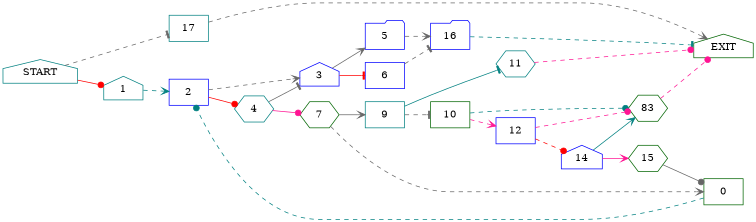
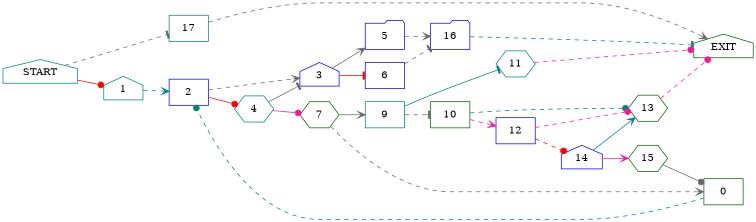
node "83": label "83" -> "13"
